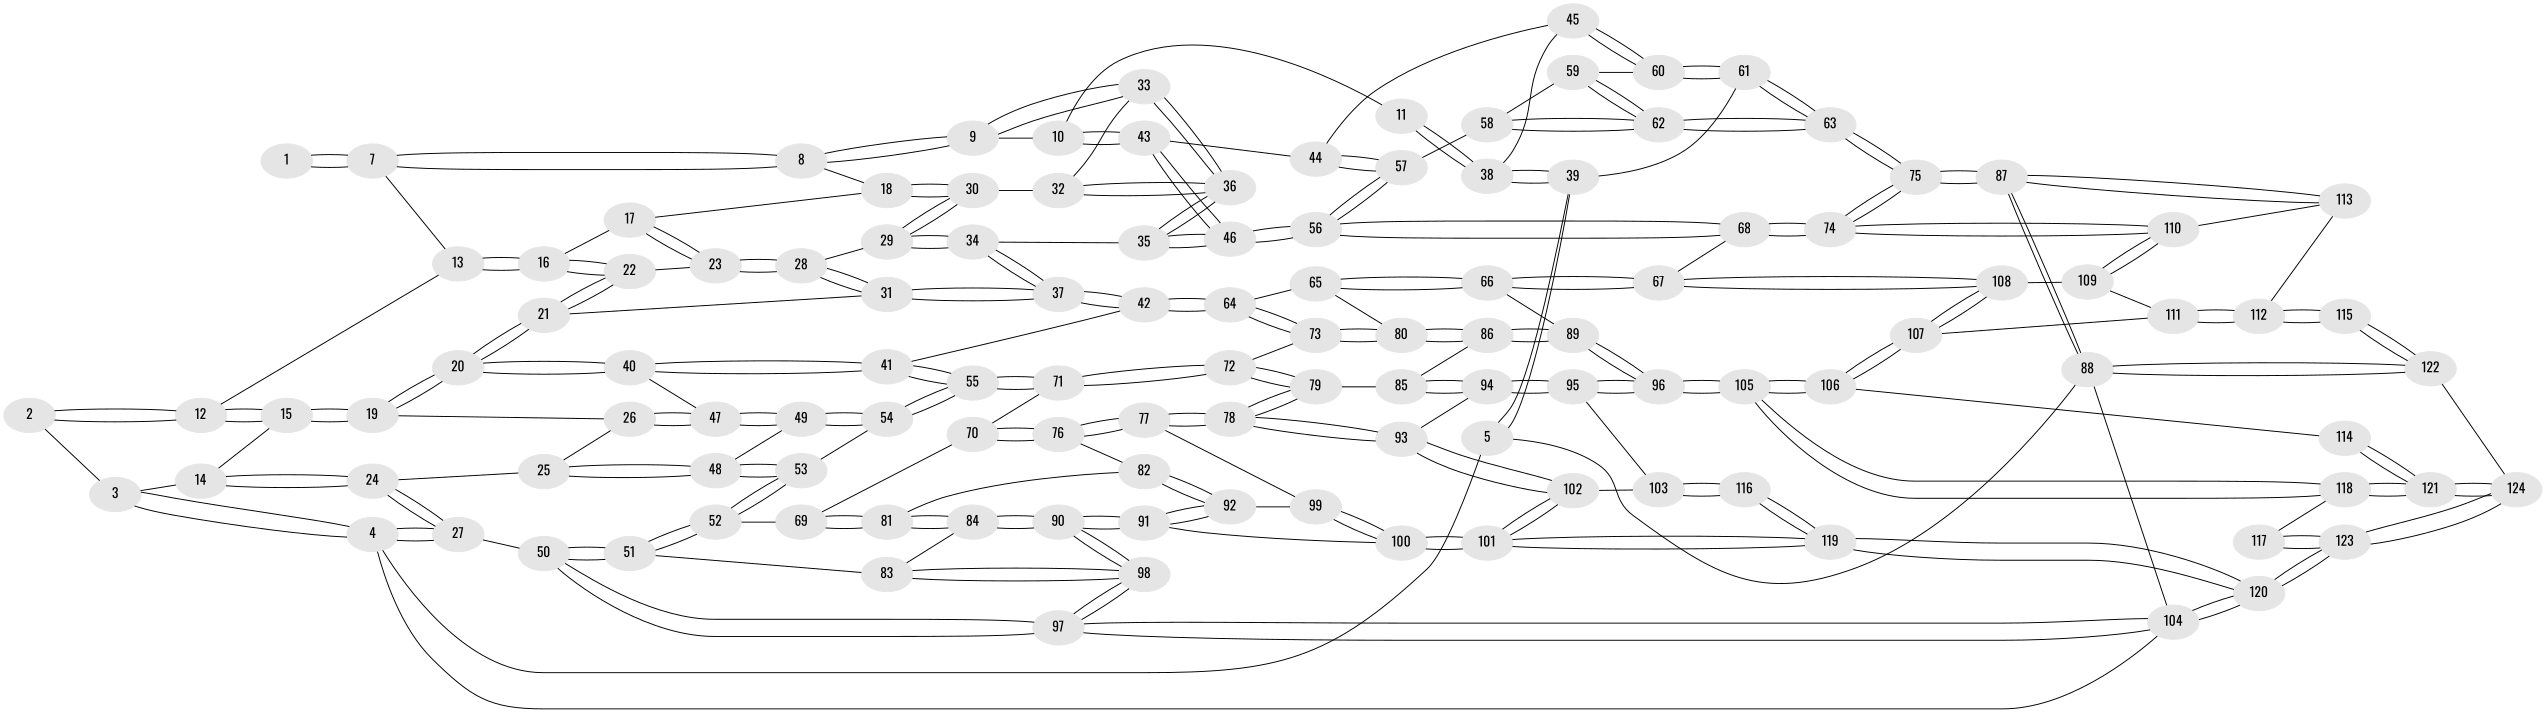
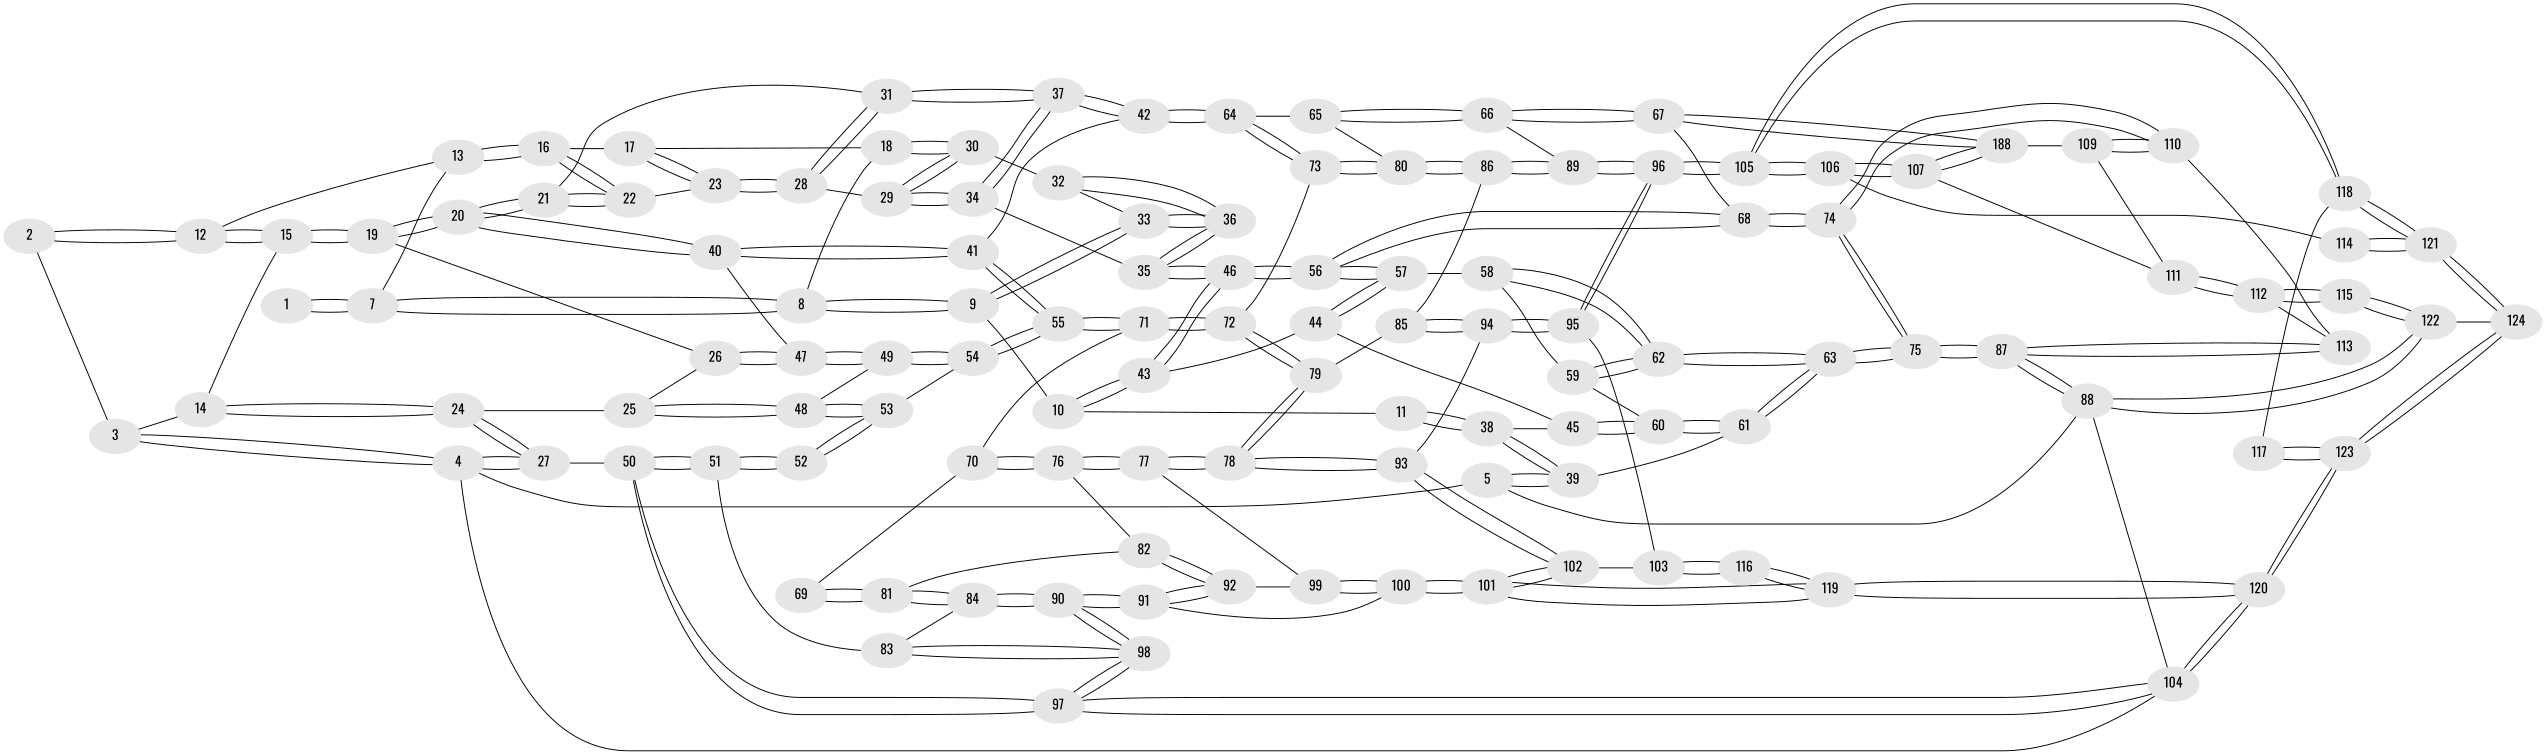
node "108": label "108" -> "188"
edge "52" -- "69": removed
